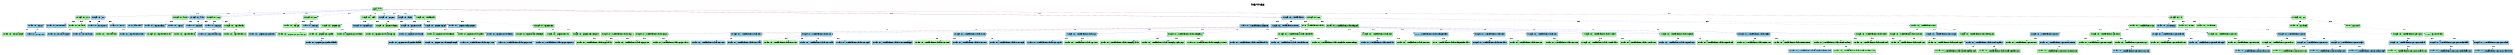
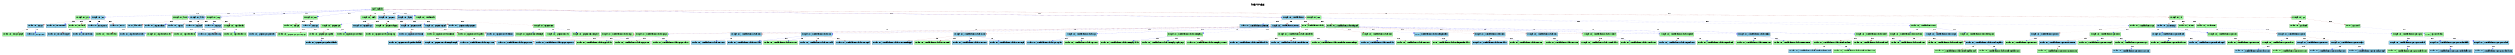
node "crate": text "hermes" -> "statement"
